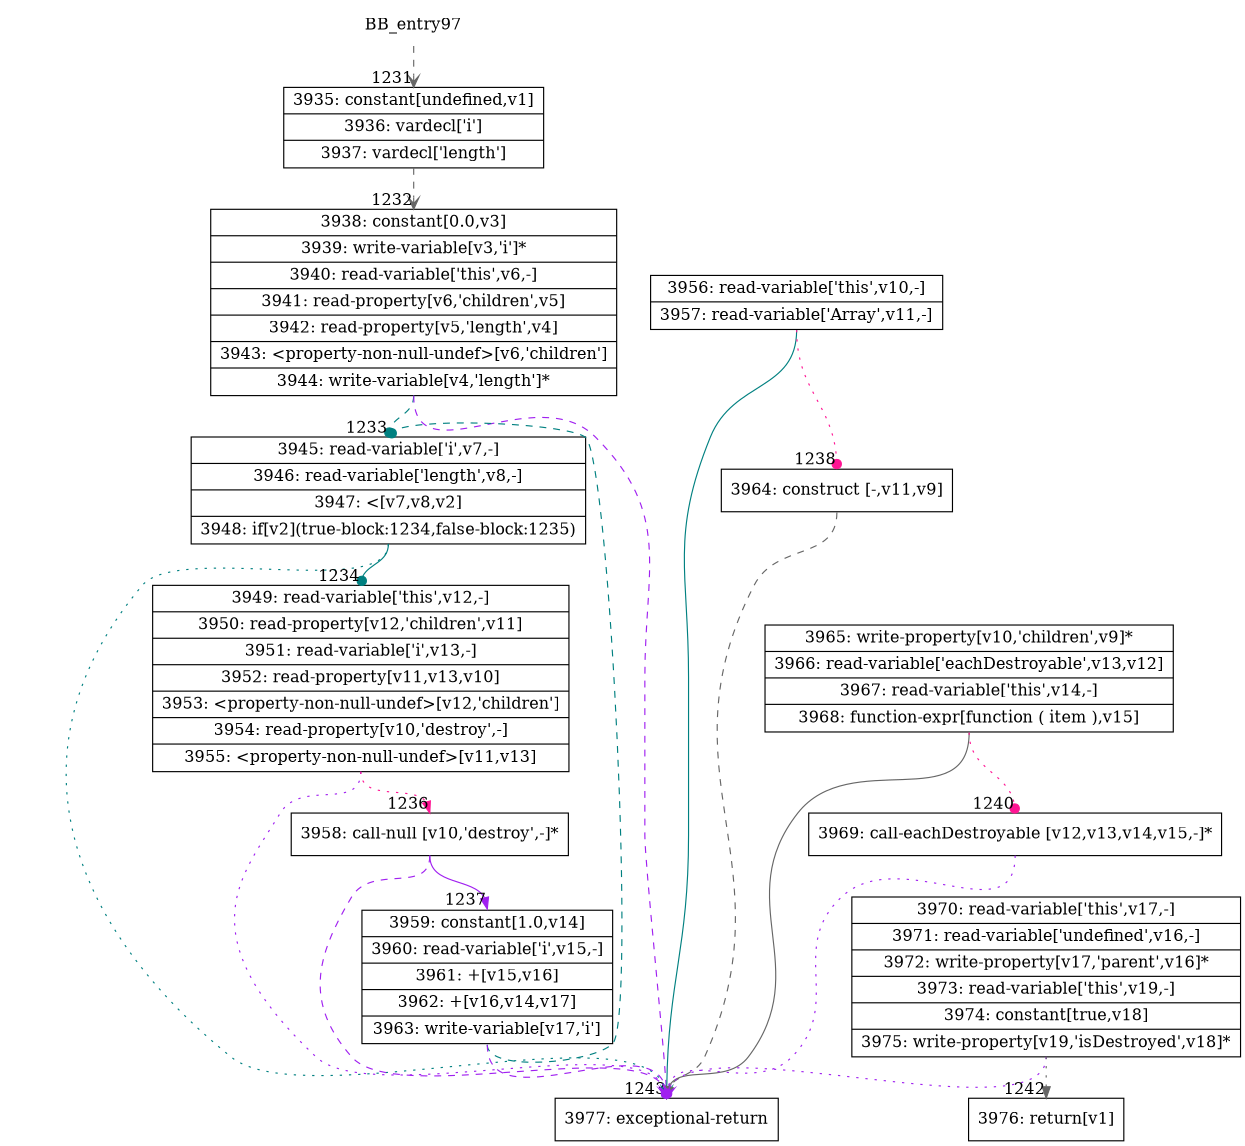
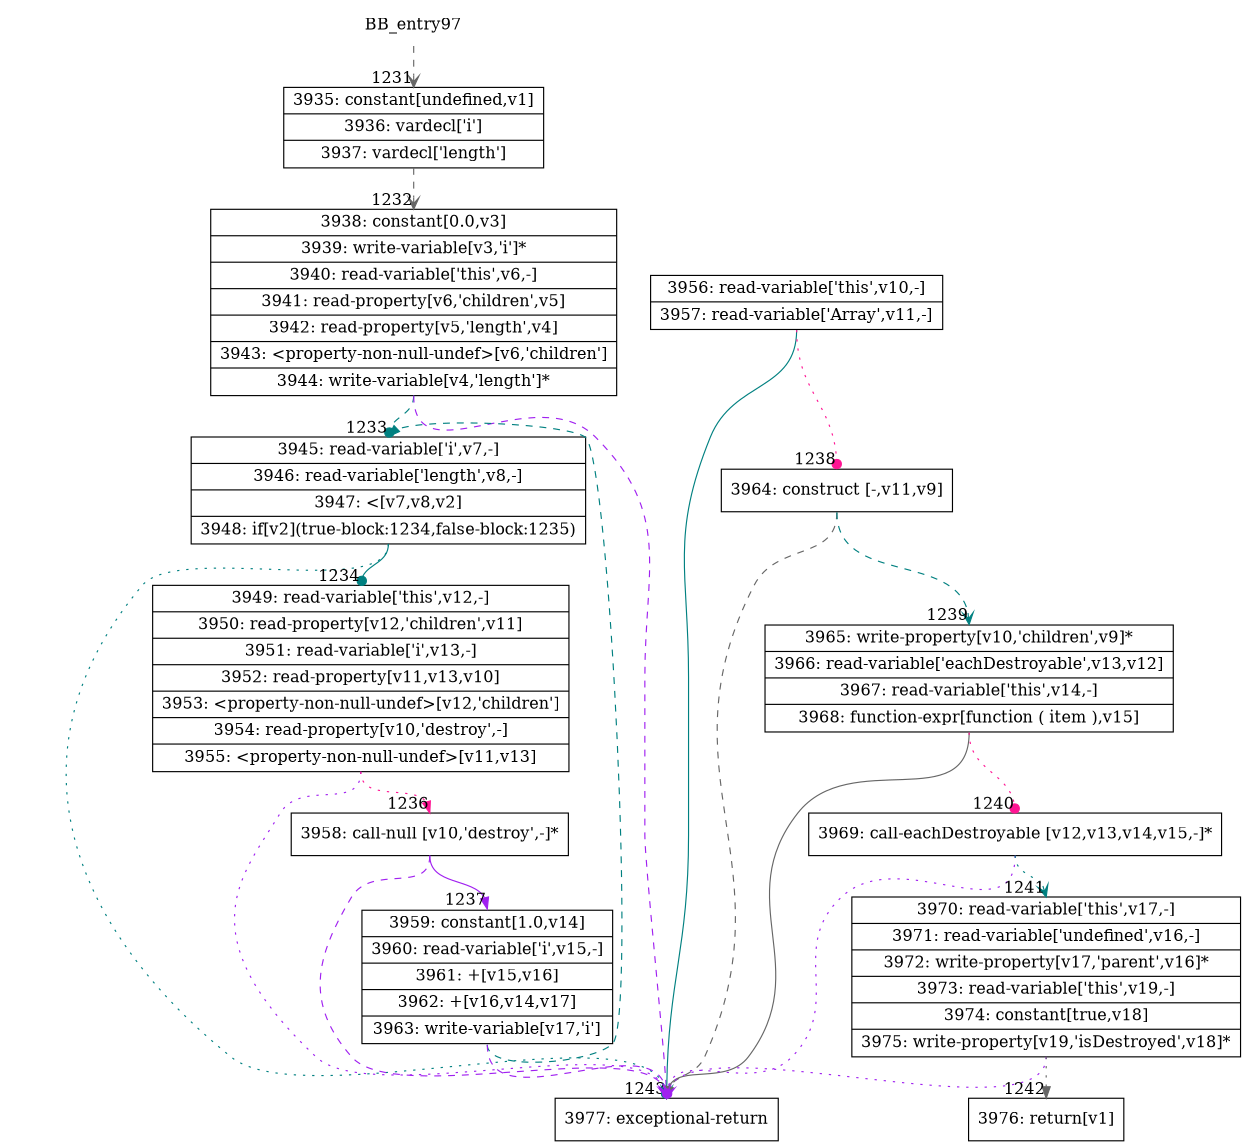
edge "3964: construct [-,v11,v9]" -> "3965: write-property[v10,'children',v9]*": added
edge "3959: constant[1.0,v14]" -> "3945: read-variable['i',v7,-]": arrowhead dot -> normal
edge "3969: call-eachDestroyable [v12,v13,v14,v15,-]*" -> "3970: read-variable['this',v17,-]": added
edge "3949: read-variable['this',v12,-]" -> "3977: exceptional-return": arrowhead dot -> vee
